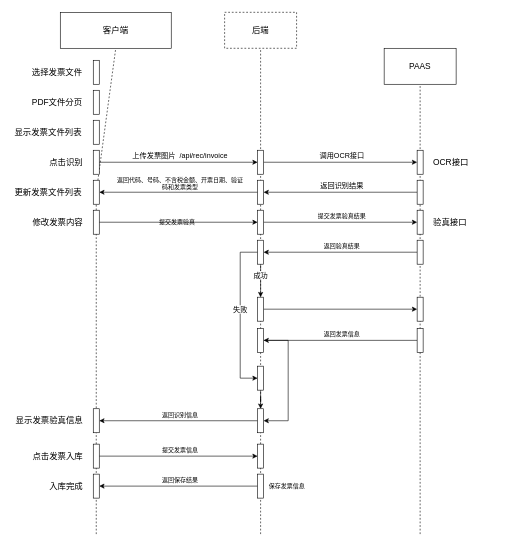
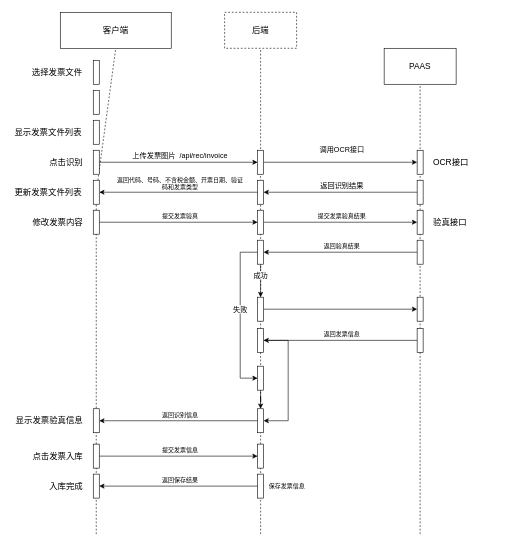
node "PDF文件分页": removed
node "调用OCR接口": moved (342, 156) -> (342, 150)
node "提交发票验真": moved (177, 222) -> (180, 216)
